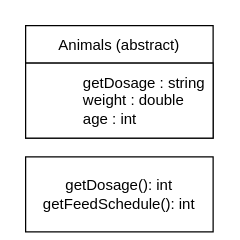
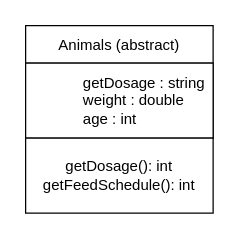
node "getDosage(): int getFeedSchedule(): int": moved (119, 194) -> (119, 176)
